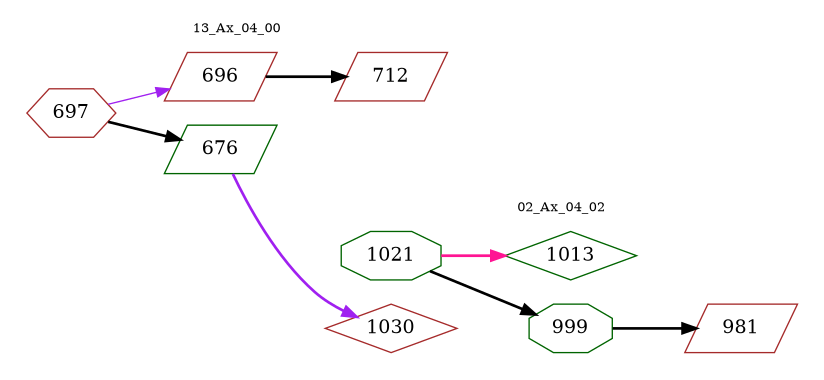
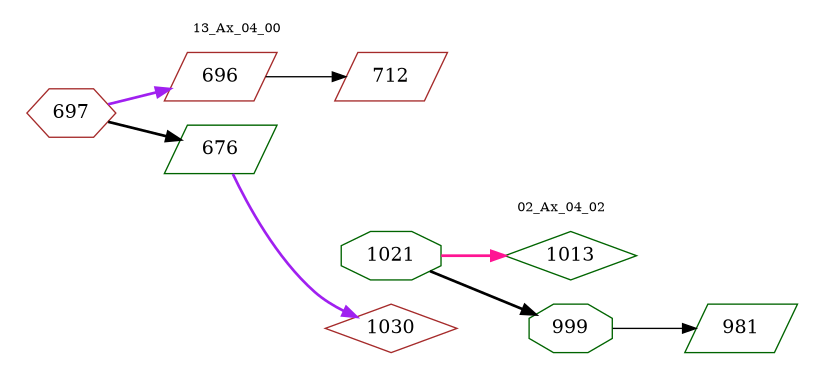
edge "696" -> "712": style bold -> solid
edge "697" -> "696": style solid -> bold
edge "999" -> "981": style bold -> solid
node "981": color brown -> darkgreen
